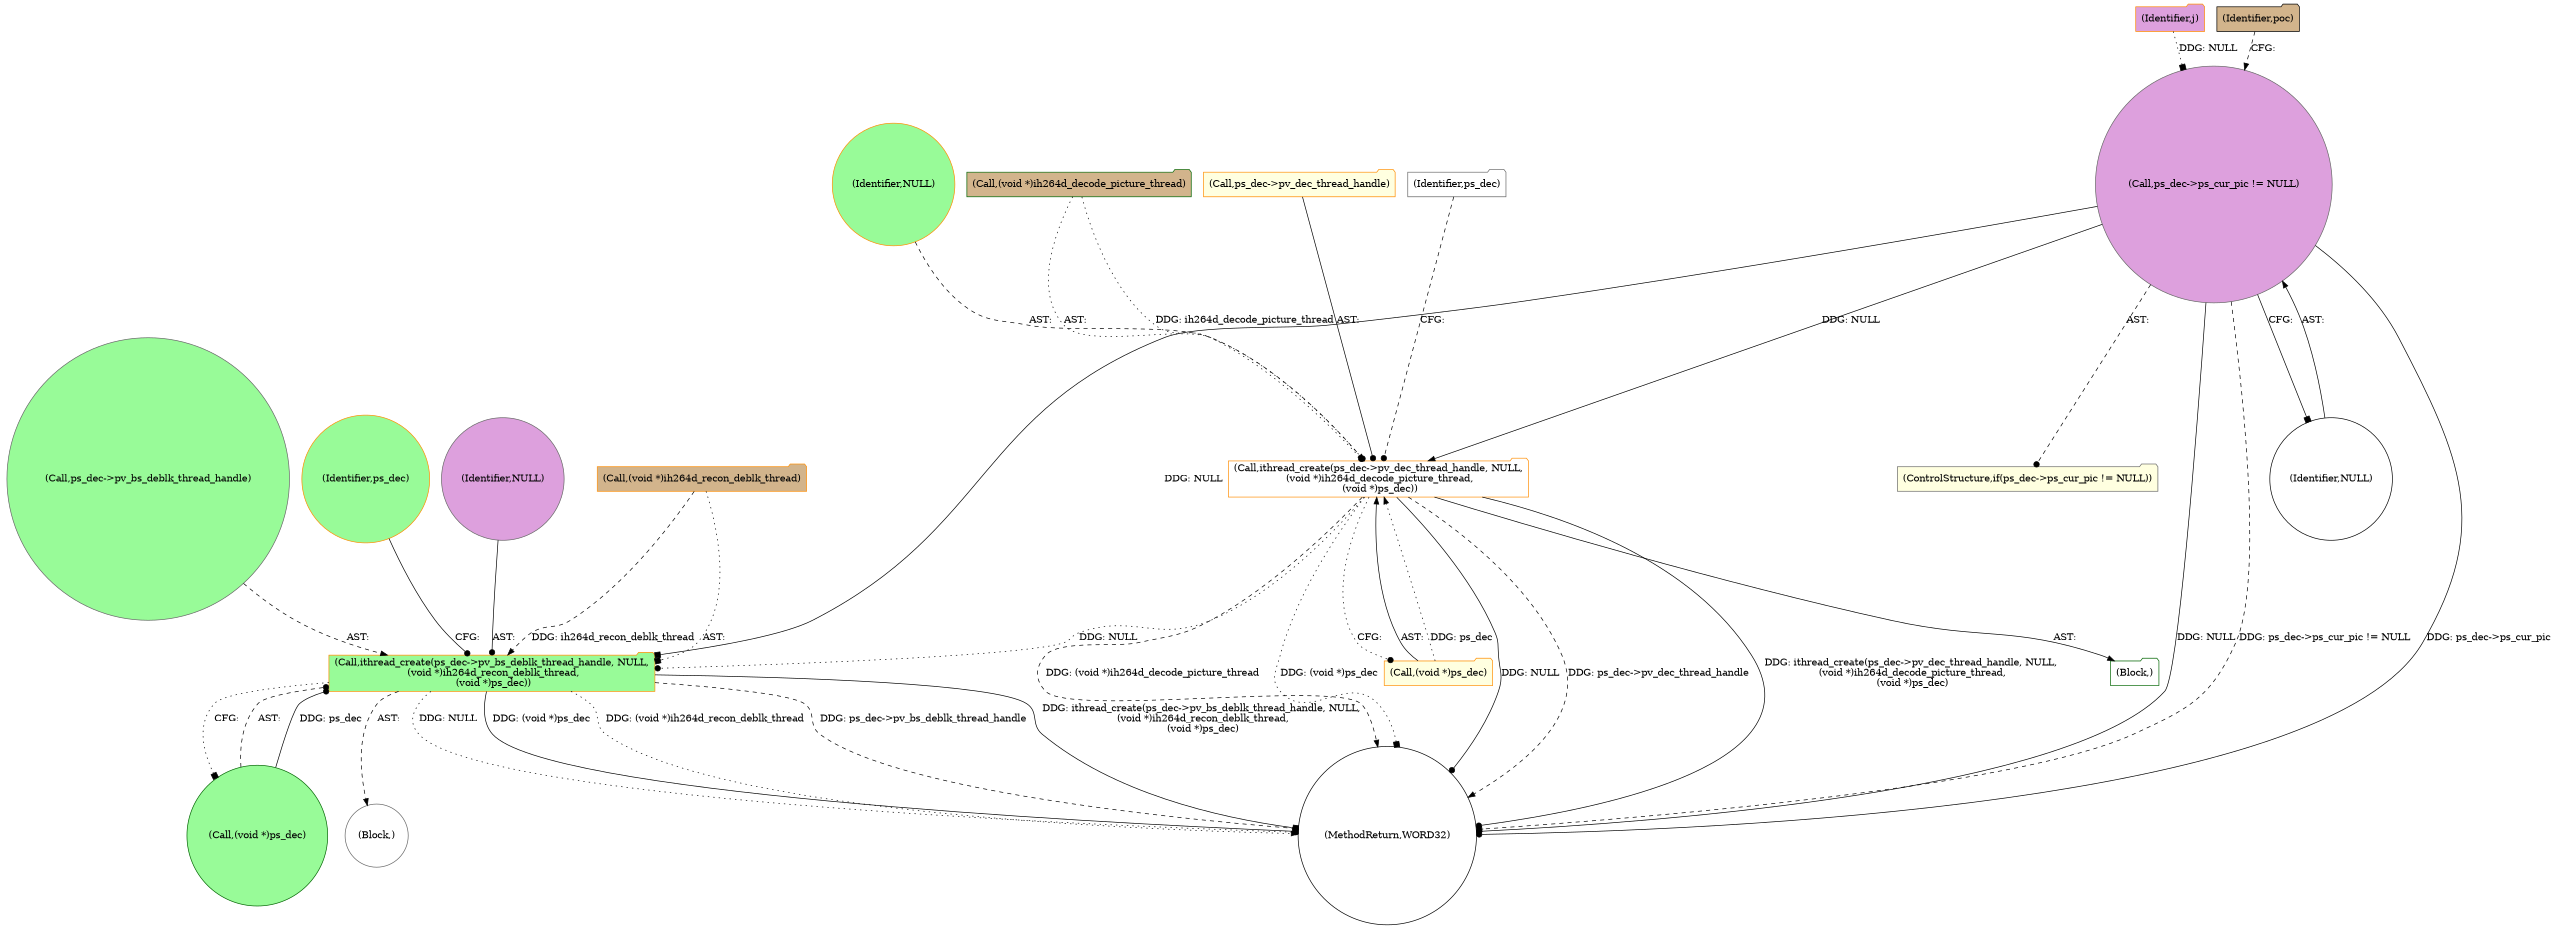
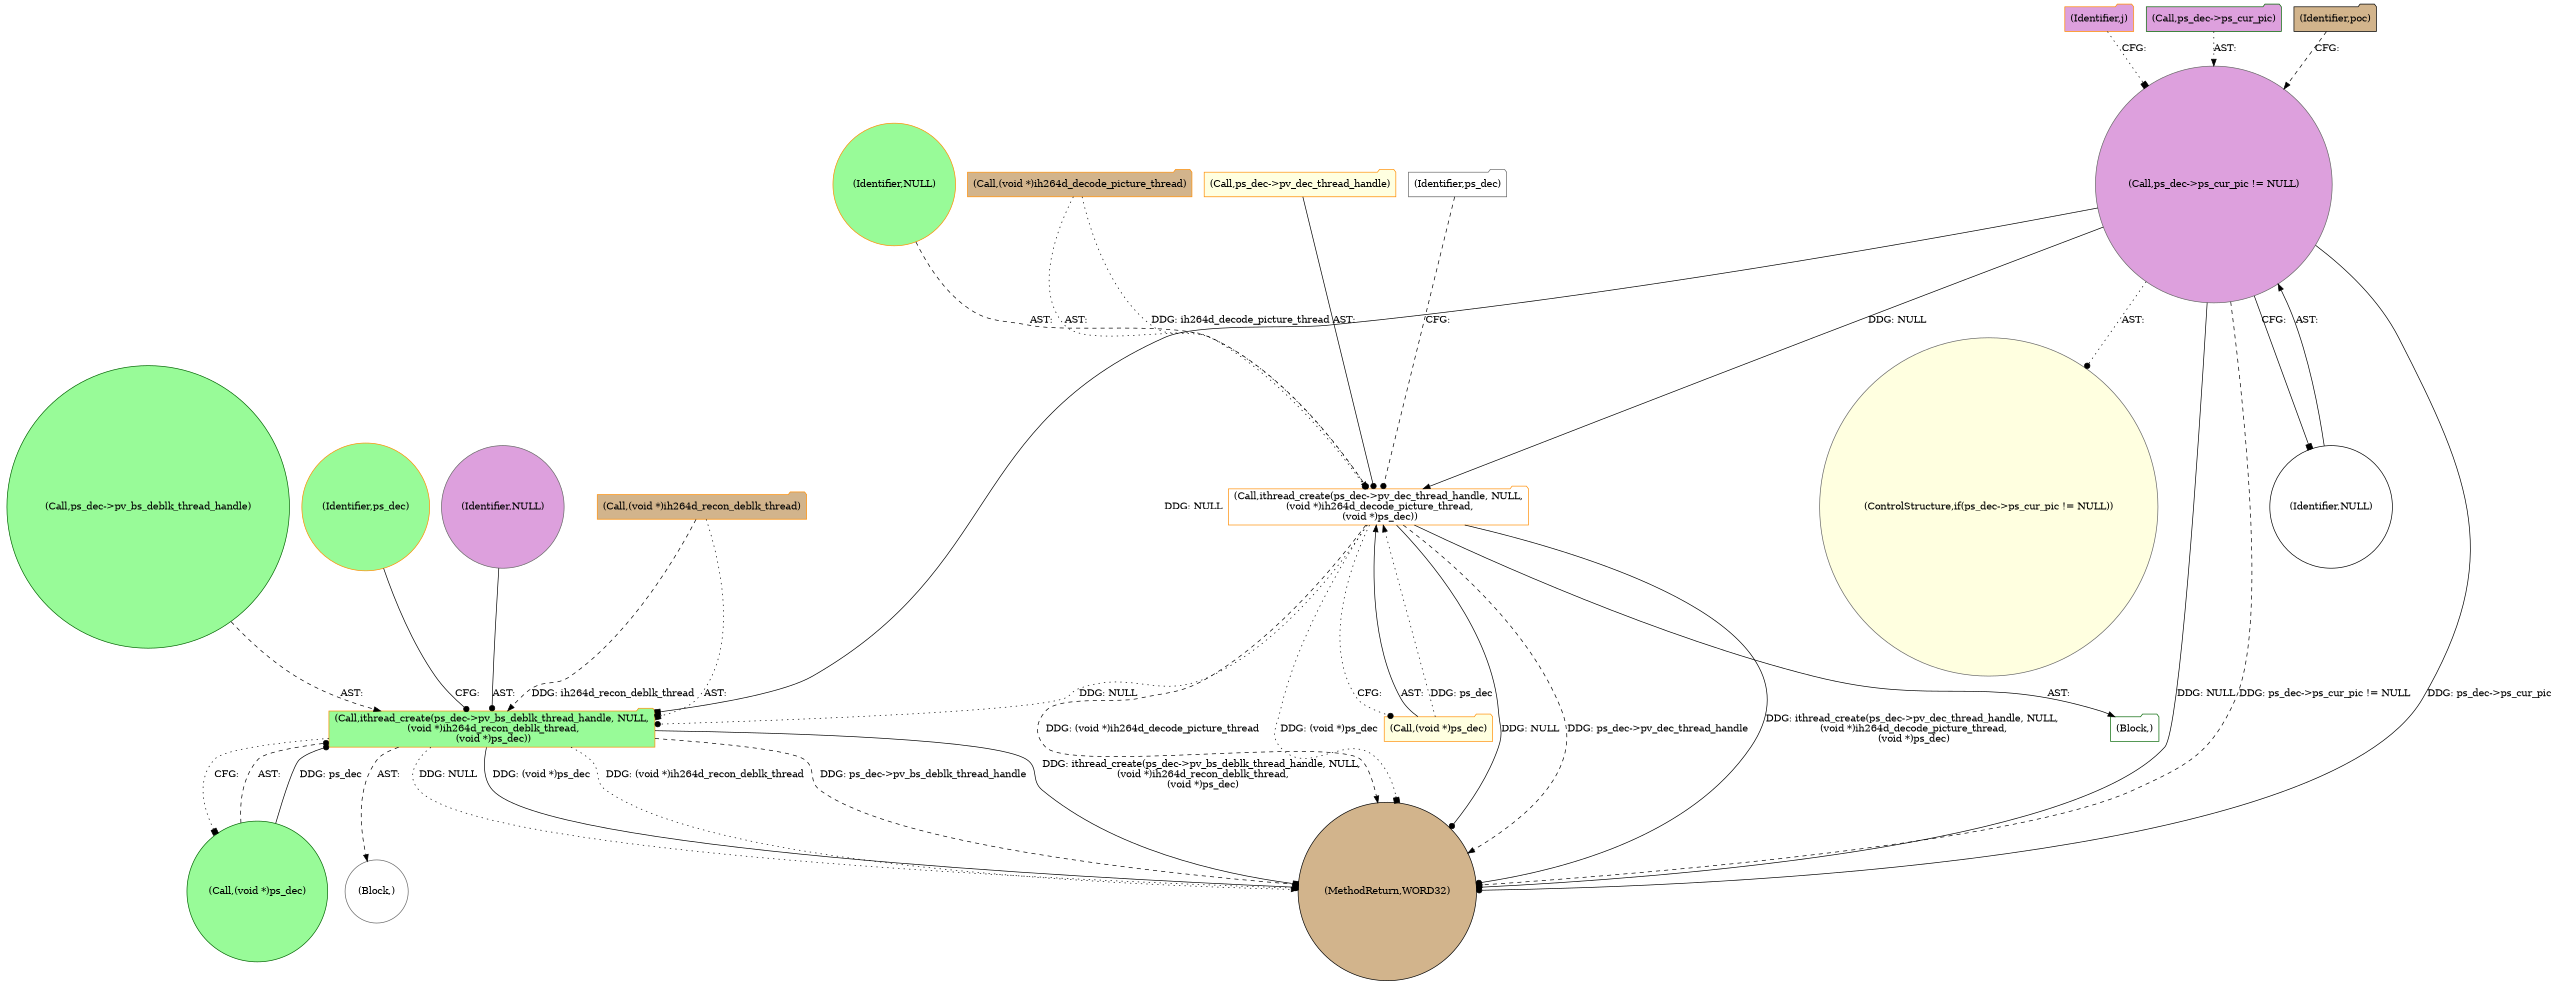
node "(Call,ps_dec->ps_cur_pic)": added
edge "(Identifier,j)" -> "(Call,ps_dec->ps_cur_pic != NULL)": label "DDG: NULL" -> "CFG: "
node "(Call,(void *)ih264d_decode_picture_thread)": color darkgreen -> darkorange
edge "(Call,ps_dec->ps_cur_pic != NULL)" -> "(ControlStructure,if(ps_dec->ps_cur_pic != NULL))": style dashed -> dotted
node "(Call,ps_dec->pv_bs_deblk_thread_handle)": color gray40 -> darkgreen
node "(ControlStructure,if(ps_dec->ps_cur_pic != NULL))": shape folder -> circle
node "(MethodReturn,WORD32)": fillcolor white -> tan
